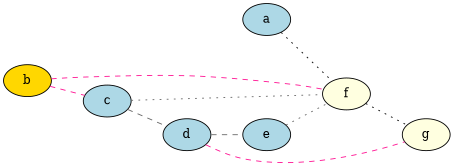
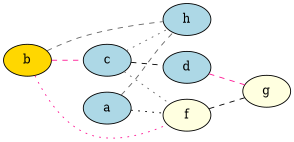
node "h": added
edge "b" -- "f": style dashed -> dotted
edge "f" -- "g": style dotted -> dashed
edge "c" -- "d": color gray40 -> black
node "e": removed
